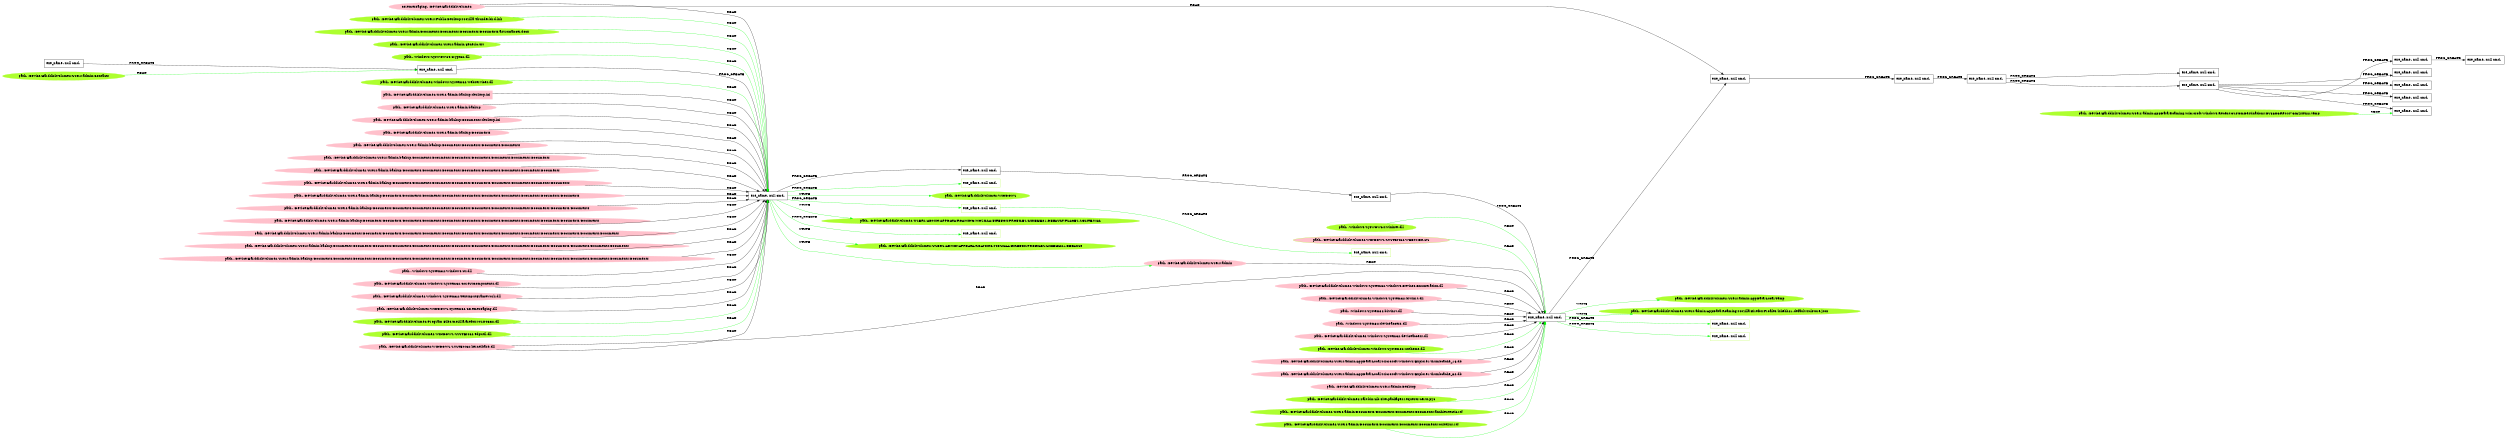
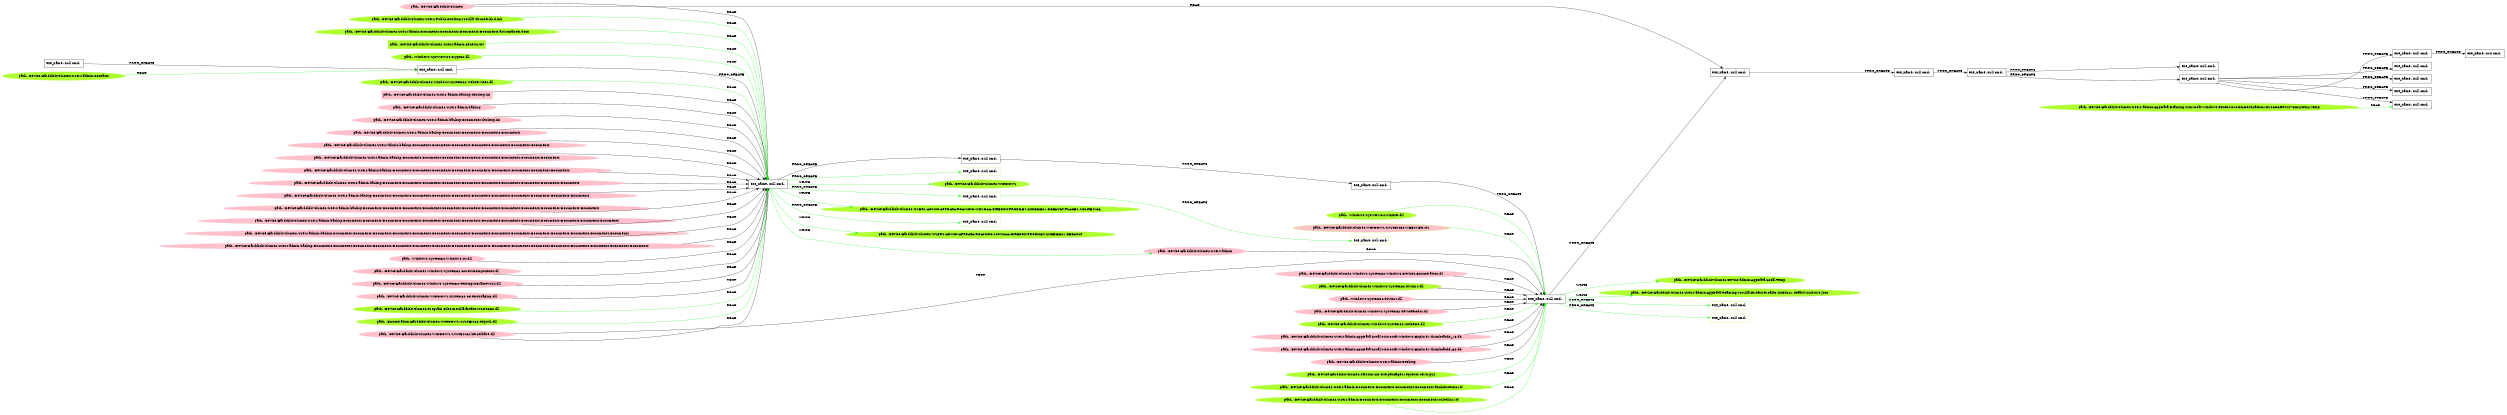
node "coremessaging: /Device/HarddiskVolume2": label "coremessaging: /Device/HarddiskVolume2" -> "path: /Device/HarddiskVolume2"
node "path: /Device/HarddiskVolume2/Users/admin/generic.txt": shape ellipse -> box
node "path: /Device/HarddiskVolume2/Users/admin/backup/Documents": removed
node "path: /Device/HarddiskVolume2/Windows/System32/biwinrt.dll": fillcolor pink -> greenyellow
node "path: /Device/HarddiskVolume2/Users/admin/AppData/Local/Temp": label "path: /Device/HarddiskVolume2/Users/admin/AppData/Local/Temp" -> "path: /Device/HarddiskVolume2/Device/admin/AppData/Local/Temp"
node "path: /Windows/System32/deviceaccess.dll": removed
node "path: /Device/HarddiskVolume2/WINDOWS/SYSTEM32/edputil.dll": label "path: /Device/HarddiskVolume2/WINDOWS/SYSTEM32/edputil.dll" -> "path: /Enumeration/HarddiskVolume2/WINDOWS/SYSTEM32/edputil.dll"
